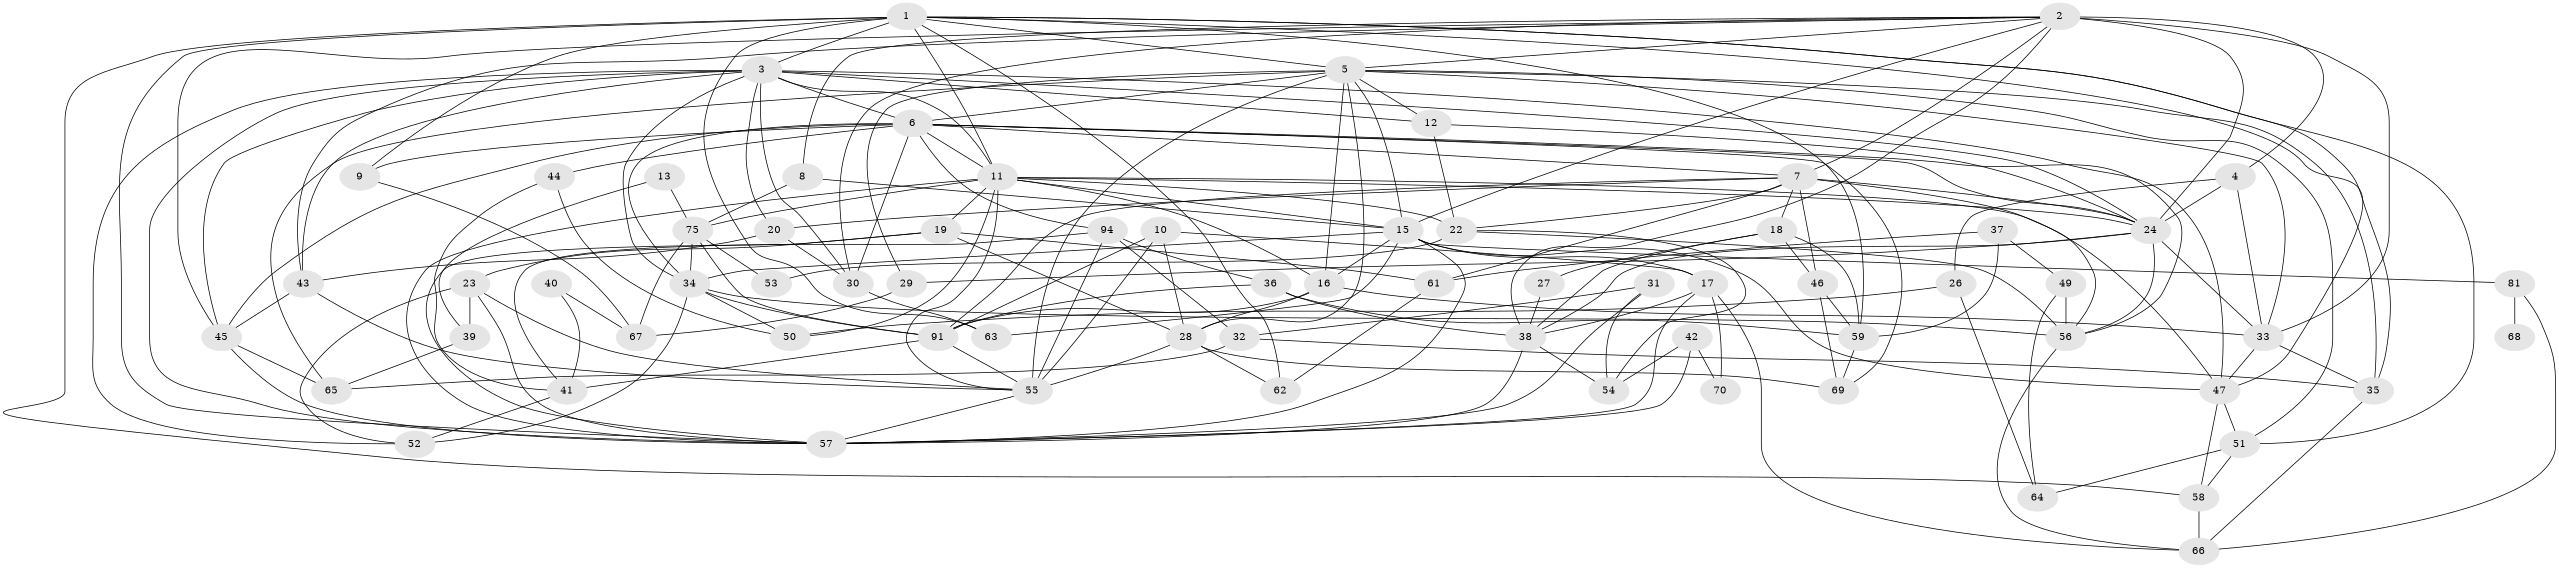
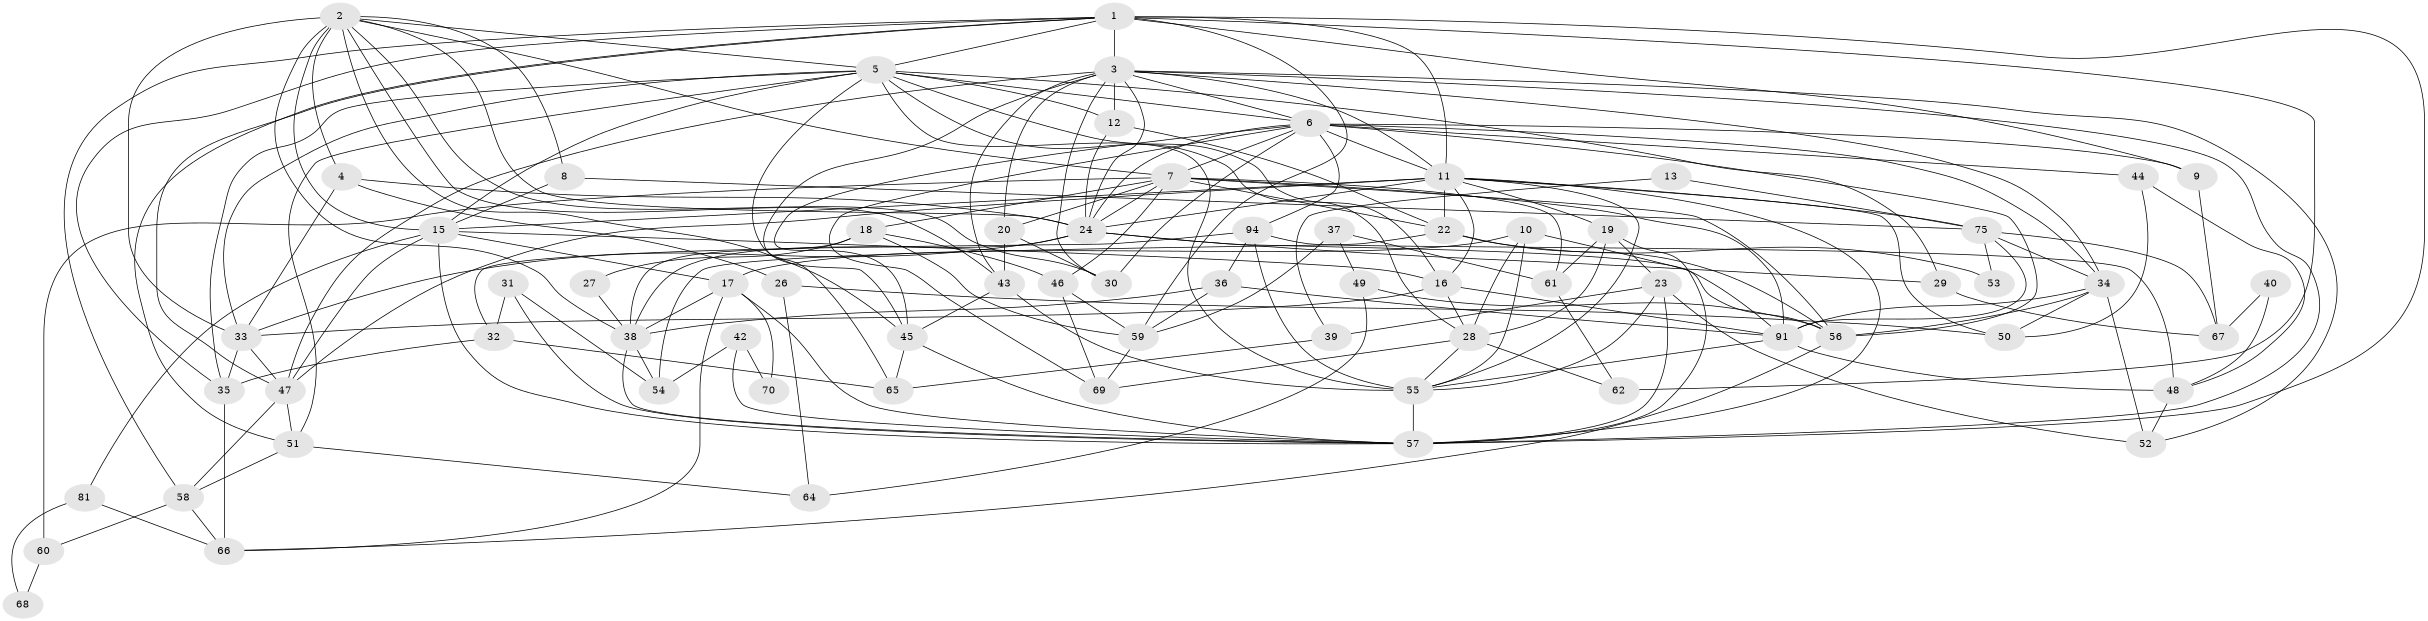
edge "15" -- "34": removed
node "63": removed
node "41": label "41" -> "48"
node "60": added
